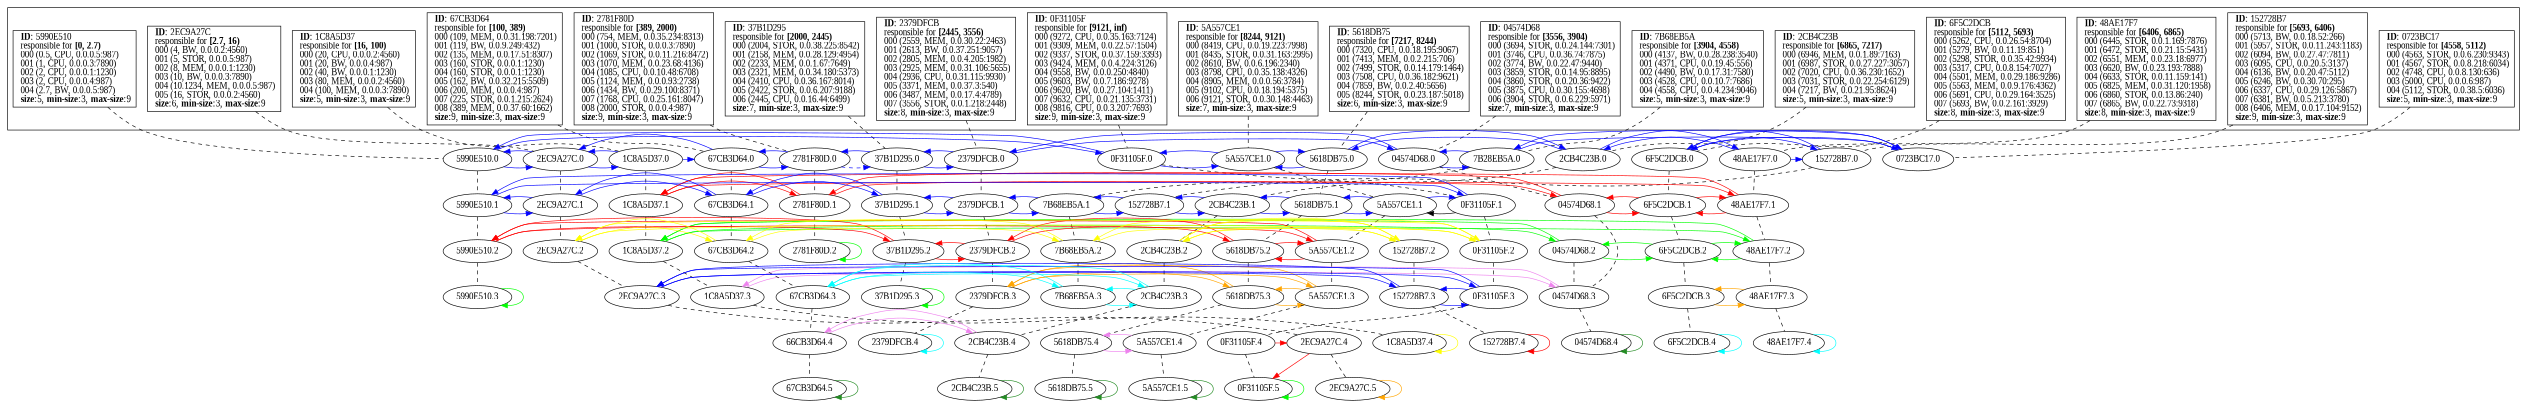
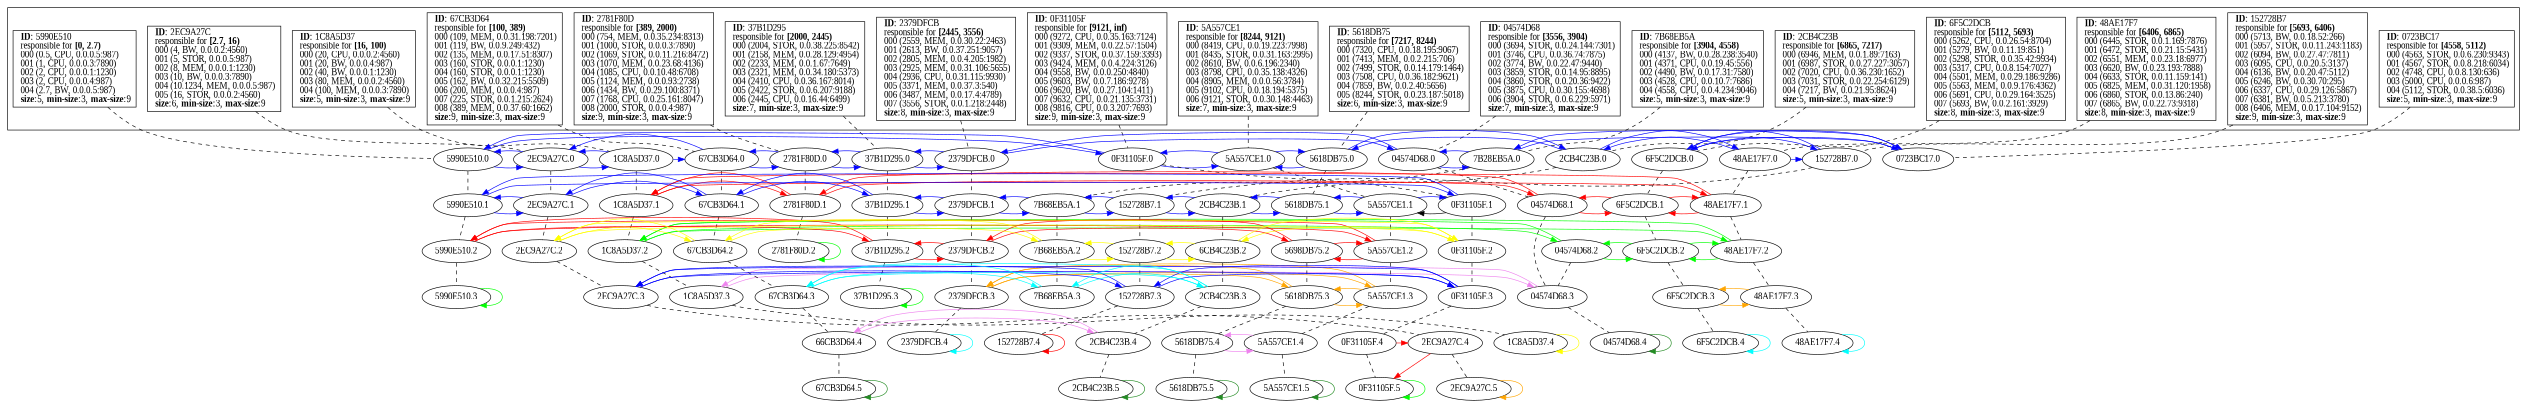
edge "2781F80D.0" -> "37B1D295.0": style dashed -> solid
edge "152728B7.1" -- "152728B7.2": added
node "2CB4C23B.2": label "2CB4C23B.2" -> "6CB4C23B.2"
node "5618DB75.2": label "5618DB75.2" -> "5698DB75.2"
